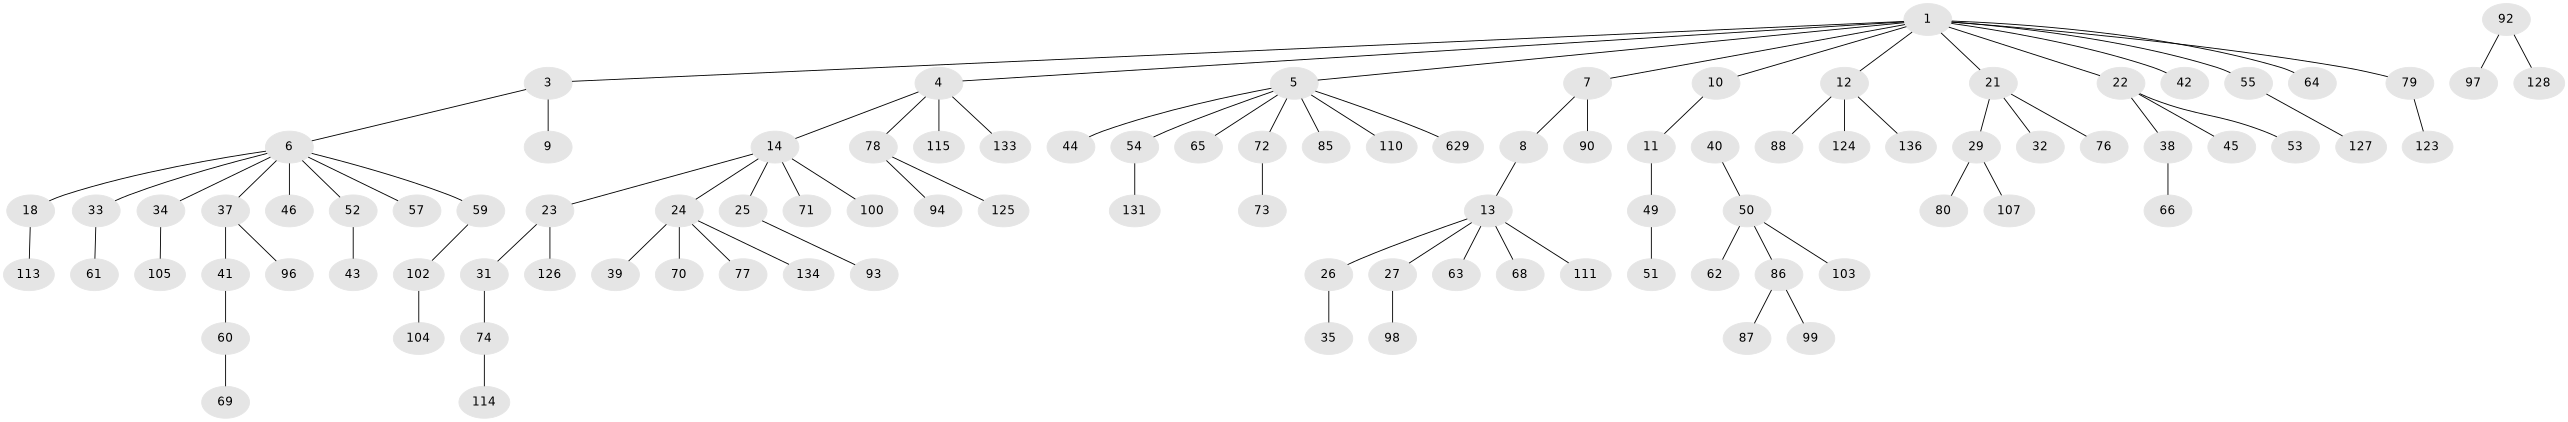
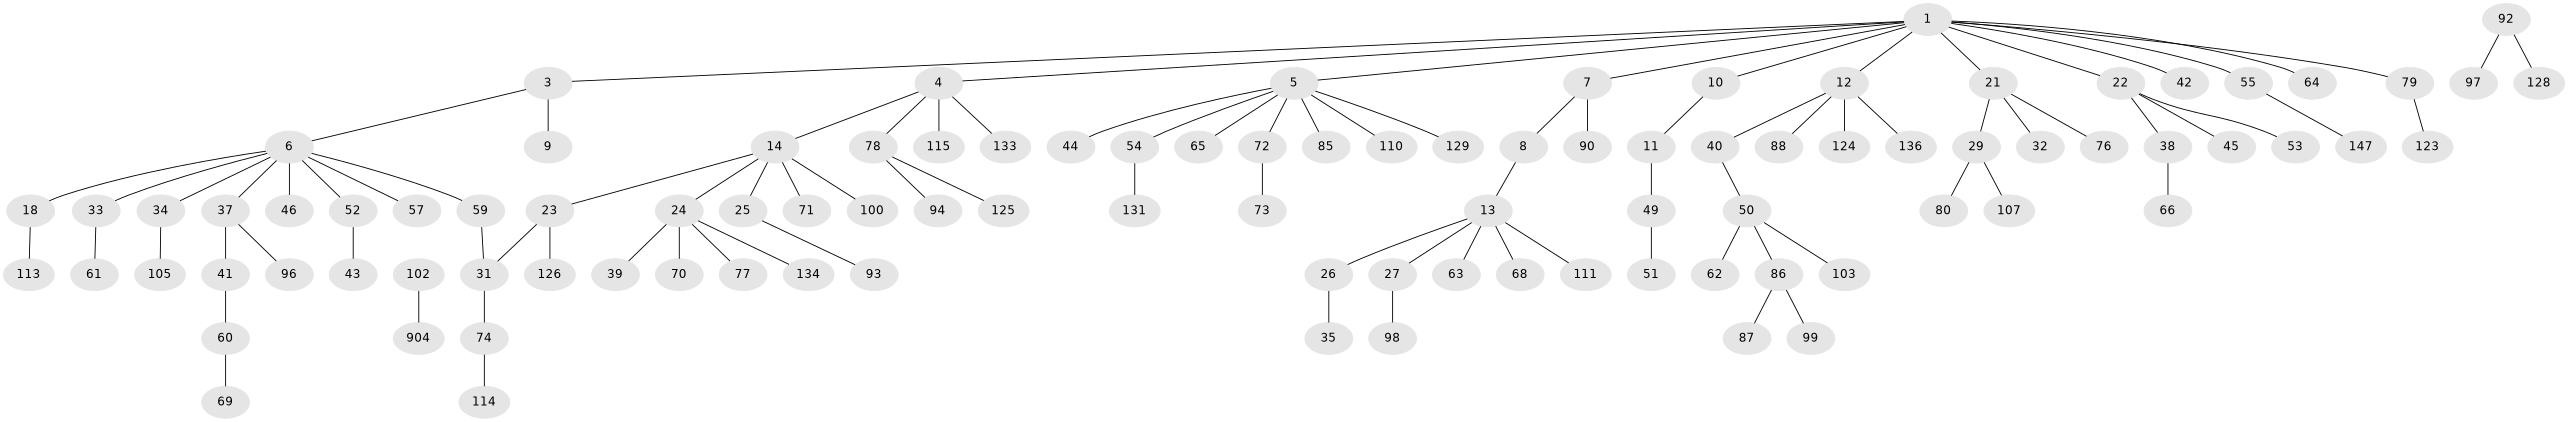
edge "12" -- "40": added
node "629": label "629" -> "129"
node "127": label "127" -> "147"
edge "59" -- "102": now "59" -- "31"
node "104": label "104" -> "904"
